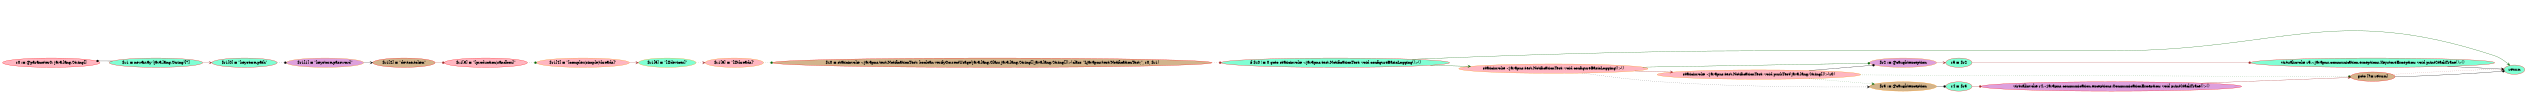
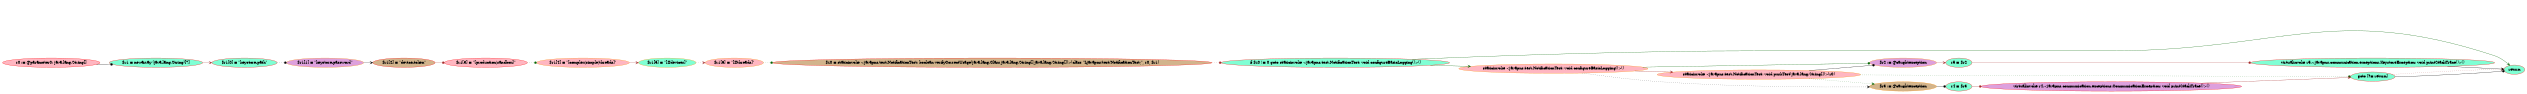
edge "$r1 = newarray (java.lang.String)[7]" -> "r0 := @parameter0: java.lang.String[]": reversed
node "goto [?= return]": fillcolor tan -> aquamarine
